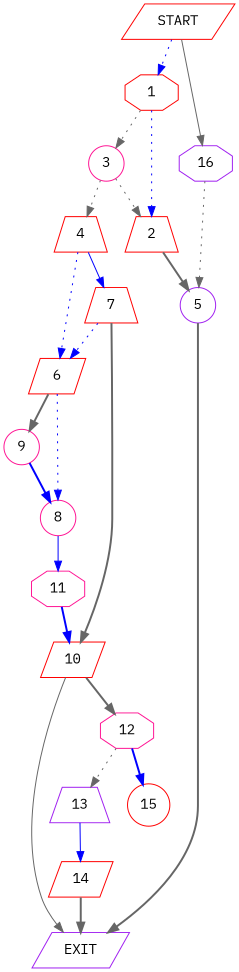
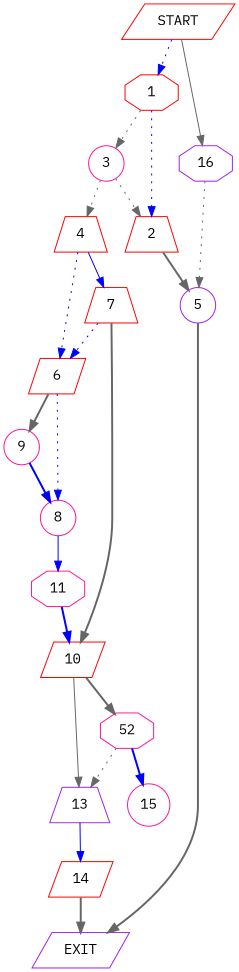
node "12": label "12" -> "52"
edge "10" -> "EXIT": now "10" -> "13"
node "15": color red -> deeppink
